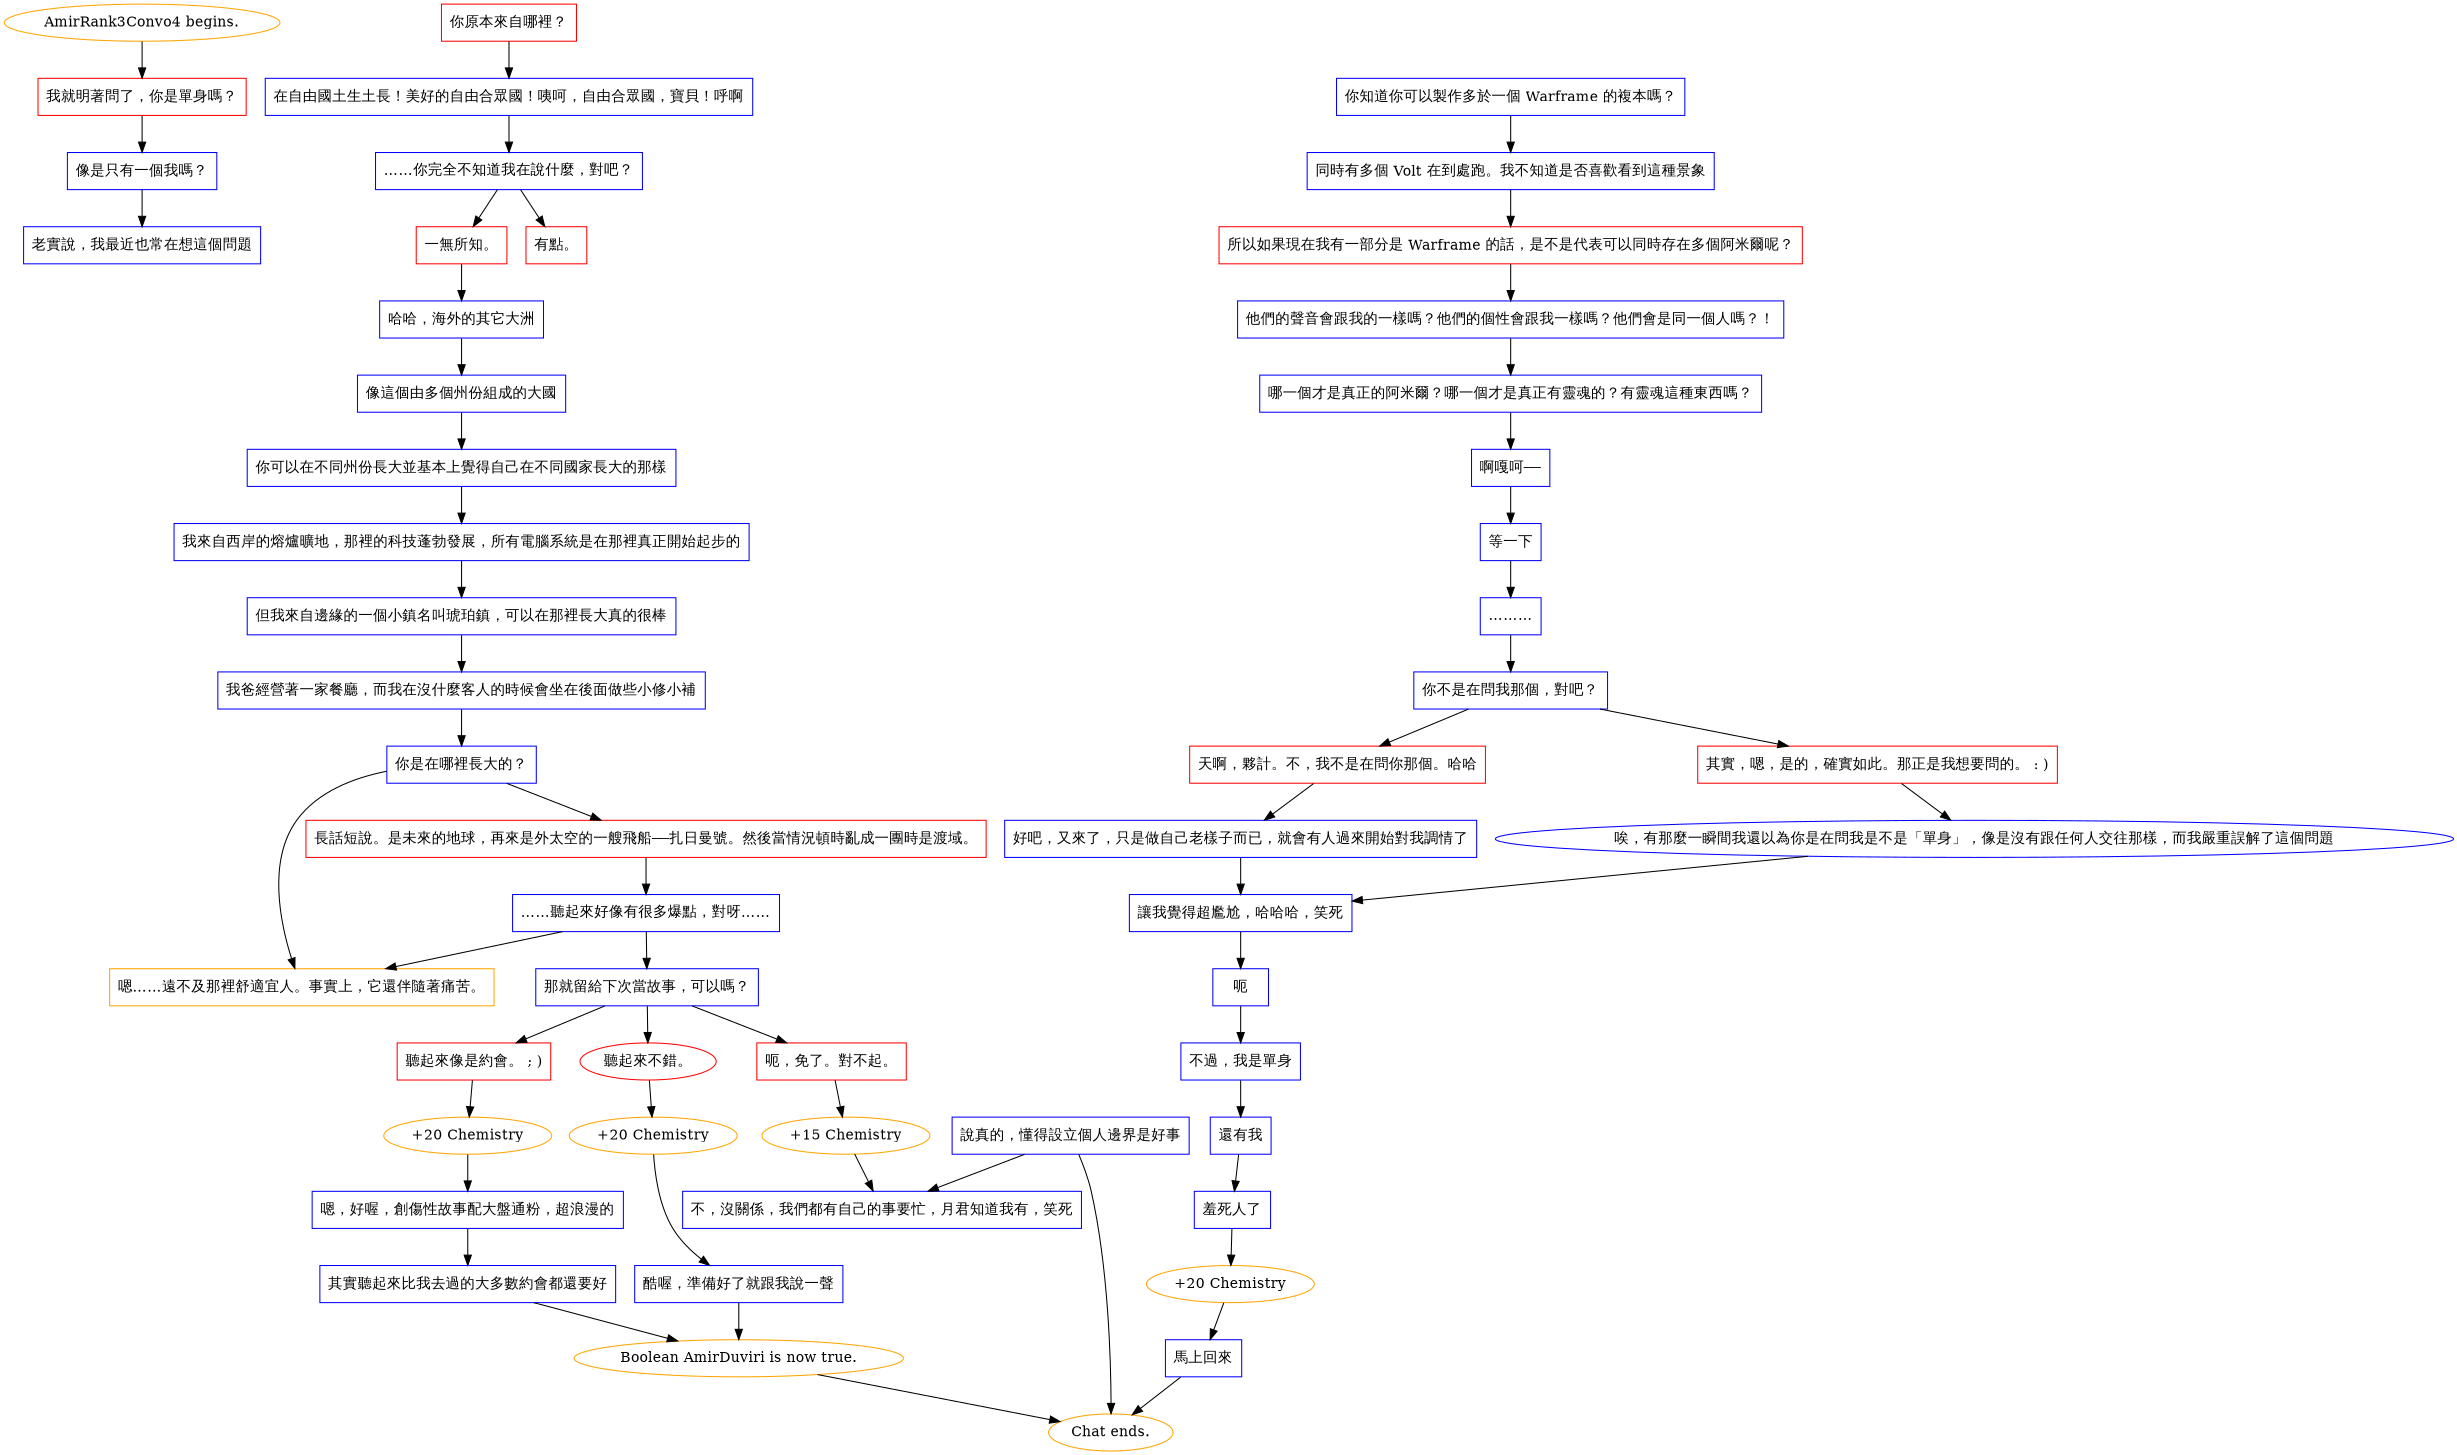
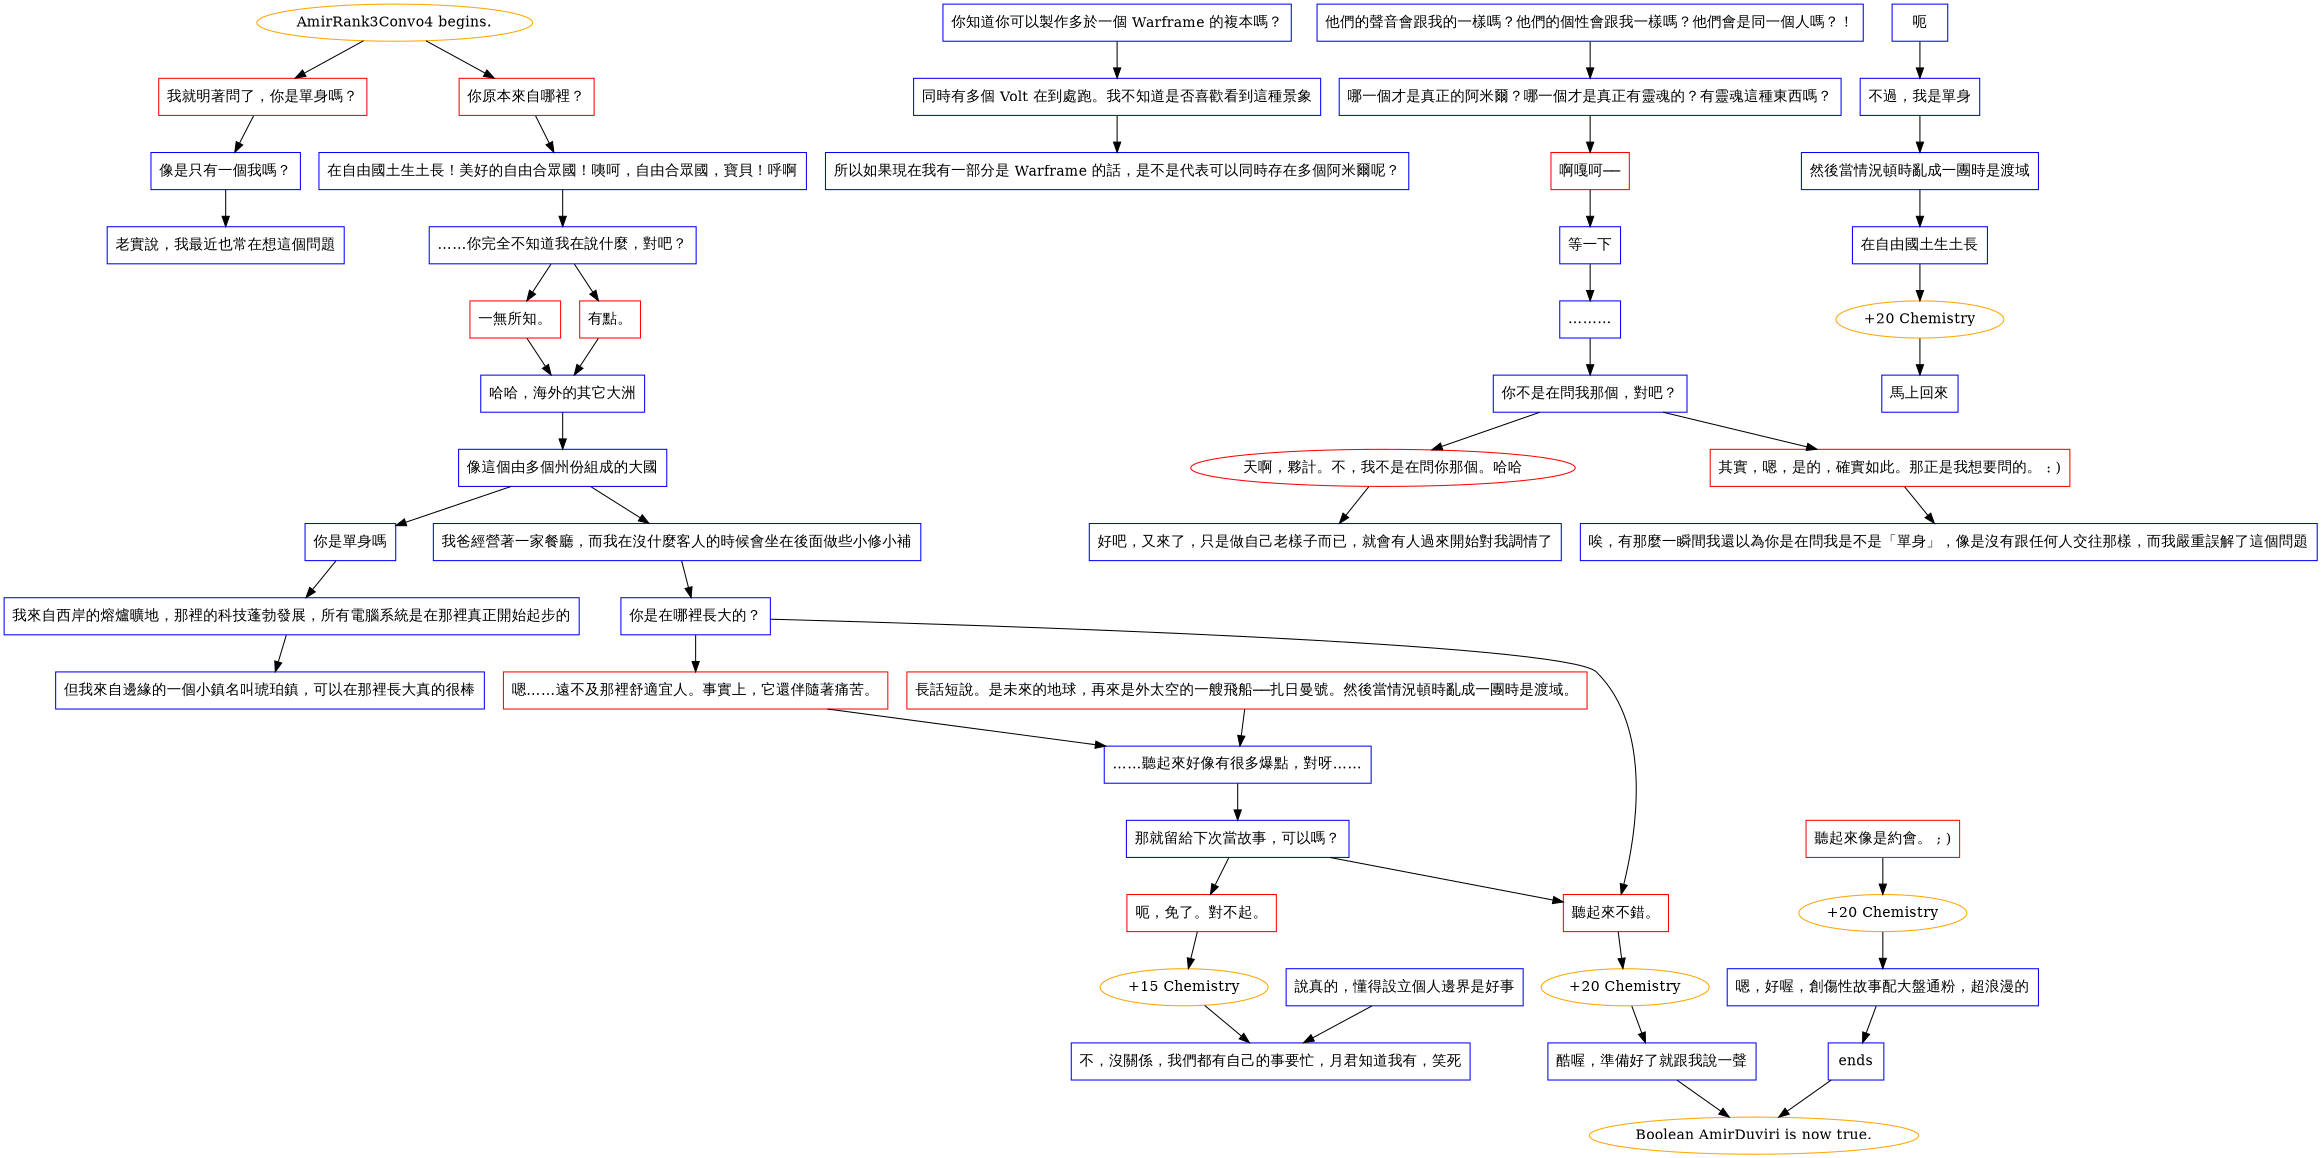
edge "AmirRank3Convo4 begins." -> "你原本來自哪裡？": added
node "所以如果現在我有一部分是 Warframe 的話，是不是代表可以同時存在多個阿米爾呢？": color red -> blue
edge "所以如果現在我有一部分是 Warframe 的話，是不是代表可以同時存在多個阿米爾呢？" -> "他們的聲音會跟我的一樣嗎？他們的個性會跟我一樣嗎？他們會是同一個人嗎？！": removed
edge "有點。" -> "哈哈，海外的其它大洲": added
node "你可以在不同州份長大並基本上覺得自己在不同國家長大的那樣": label "你可以在不同州份長大並基本上覺得自己在不同國家長大的那樣" -> "你是單身嗎"
node "啊嘎呵──": color blue -> red
edge "但我來自邊緣的一個小鎮名叫琥珀鎮，可以在那裡長大真的很棒" -> "我爸經營著一家餐廳，而我在沒什麼客人的時候會坐在後面做些小修小補": now "像這個由多個州份組成的大國" -> "我爸經營著一家餐廳，而我在沒什麼客人的時候會坐在後面做些小修小補"
node "天啊，夥計。不，我不是在問你那個。哈哈": shape box -> ellipse
edge "你是在哪裡長大的？" -> "長話短說。是未來的地球，再來是外太空的一艘飛船──扎日曼號。然後當情況頓時亂成一團時是渡域。": now "你是在哪裡長大的？" -> "聽起來不錯。"
node "唉，有那麼一瞬間我還以為你是在問我是不是「單身」，像是沒有跟任何人交往那樣，而我嚴重誤解了這個問題": shape ellipse -> box
node "讓我覺得超尷尬，哈哈哈，笑死": removed
edge "……聽起來好像有很多爆點，對呀……" -> "嗯……遠不及那裡舒適宜人。事實上，它還伴隨著痛苦。": reversed
node "嗯……遠不及那裡舒適宜人。事實上，它還伴隨著痛苦。": color orange -> red
edge "那就留給下次當故事，可以嗎？" -> "聽起來像是約會。 ; )": removed
node "聽起來不錯。": shape ellipse -> box
node "還有我": label "還有我" -> "然後當情況頓時亂成一團時是渡域"
node "羞死人了": label "羞死人了" -> "在自由國土生土長"
node "其實聽起來比我去過的大多數約會都還要好": label "其實聽起來比我去過的大多數約會都還要好" -> "ends"
node "Chat ends.": removed
